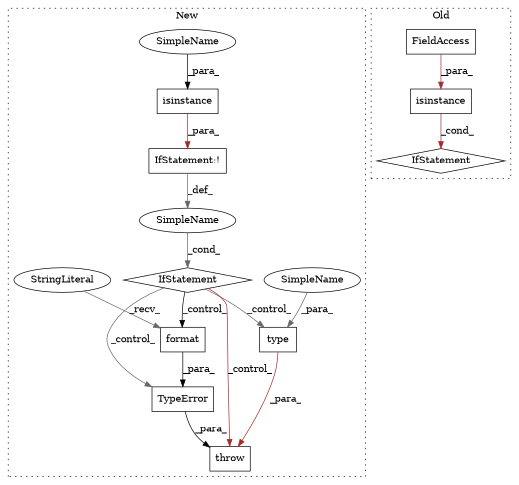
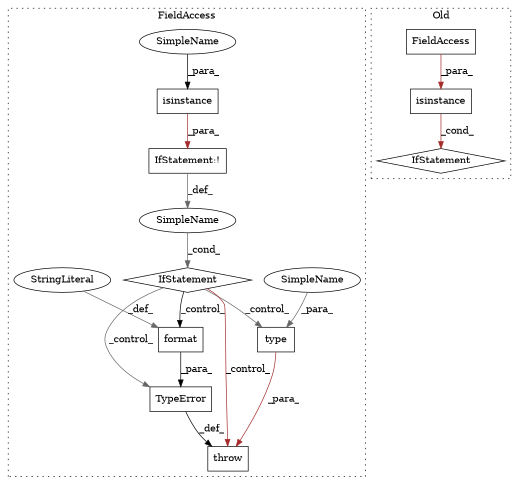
cluster "New": label "New" -> "FieldAccess"
edge "StringLiteral" -> "format": label "_recv_" -> "_def_"
edge "TypeError" -> "throw": label "_para_" -> "_def_"
